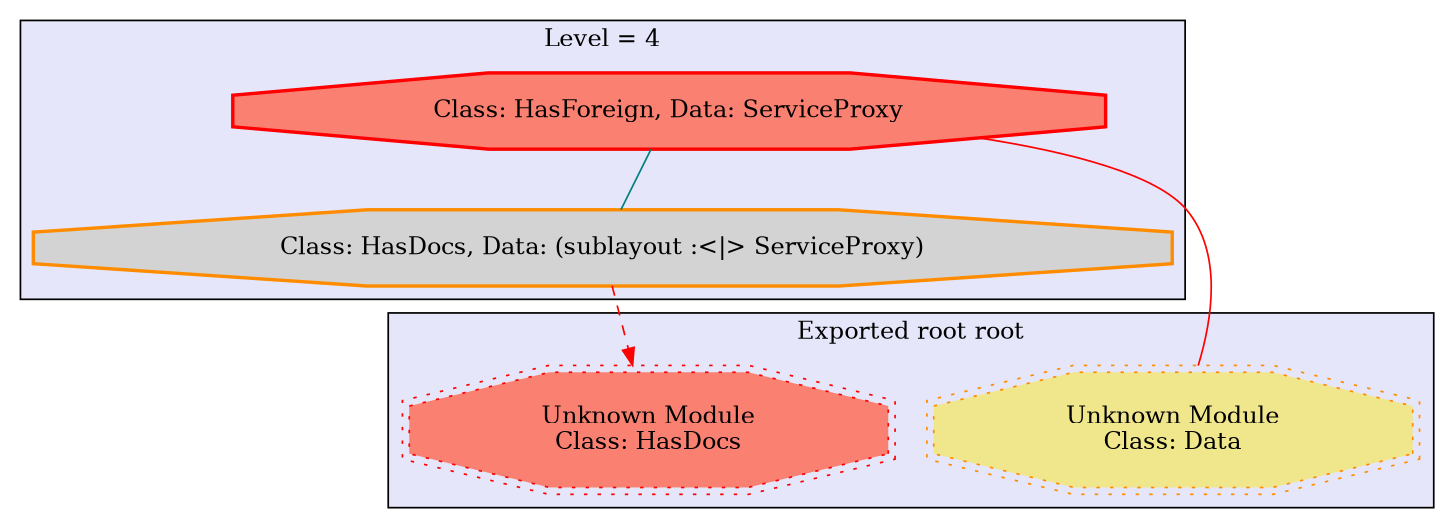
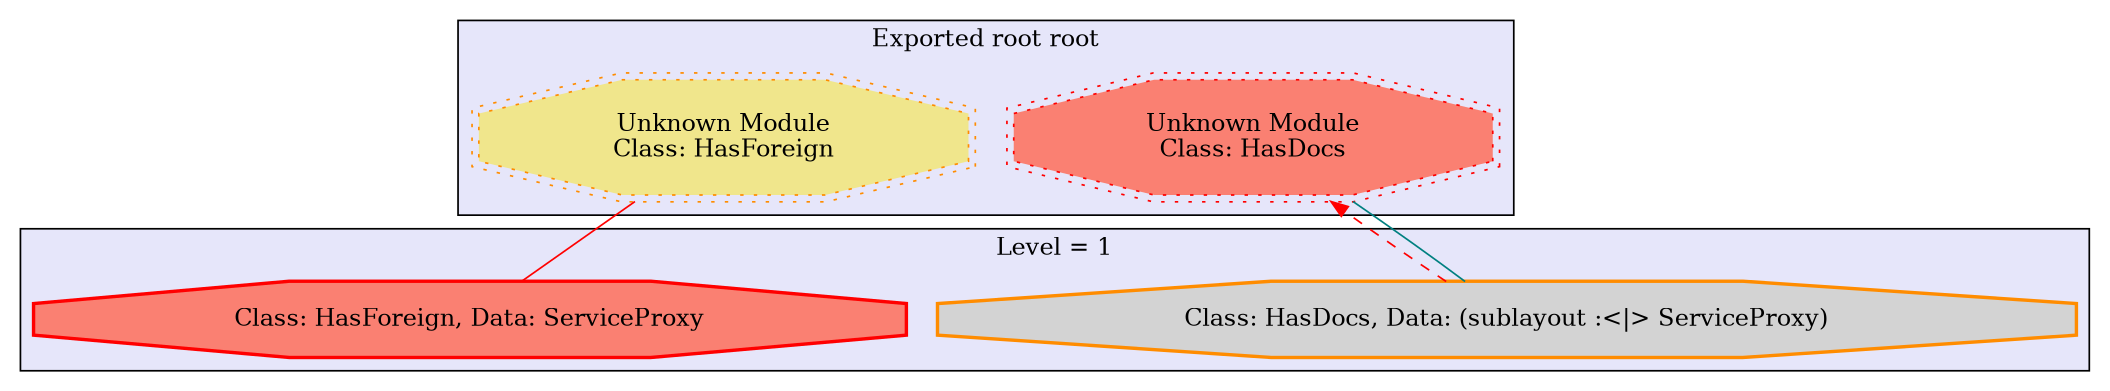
cluster "Level = 4": label "Level = 4" -> "Level = 1"
edge "Class: HasForeign, Data: ServiceProxy" -- "Class: HasDocs, Data: (sublayout :<|> ServiceProxy)": now "Unknown Module Class: HasDocs" -- "Class: HasDocs, Data: (sublayout :<|> ServiceProxy)"
node "Unknown Module Class: Data": label "Unknown Module Class: Data" -> "Unknown Module Class: HasForeign"
